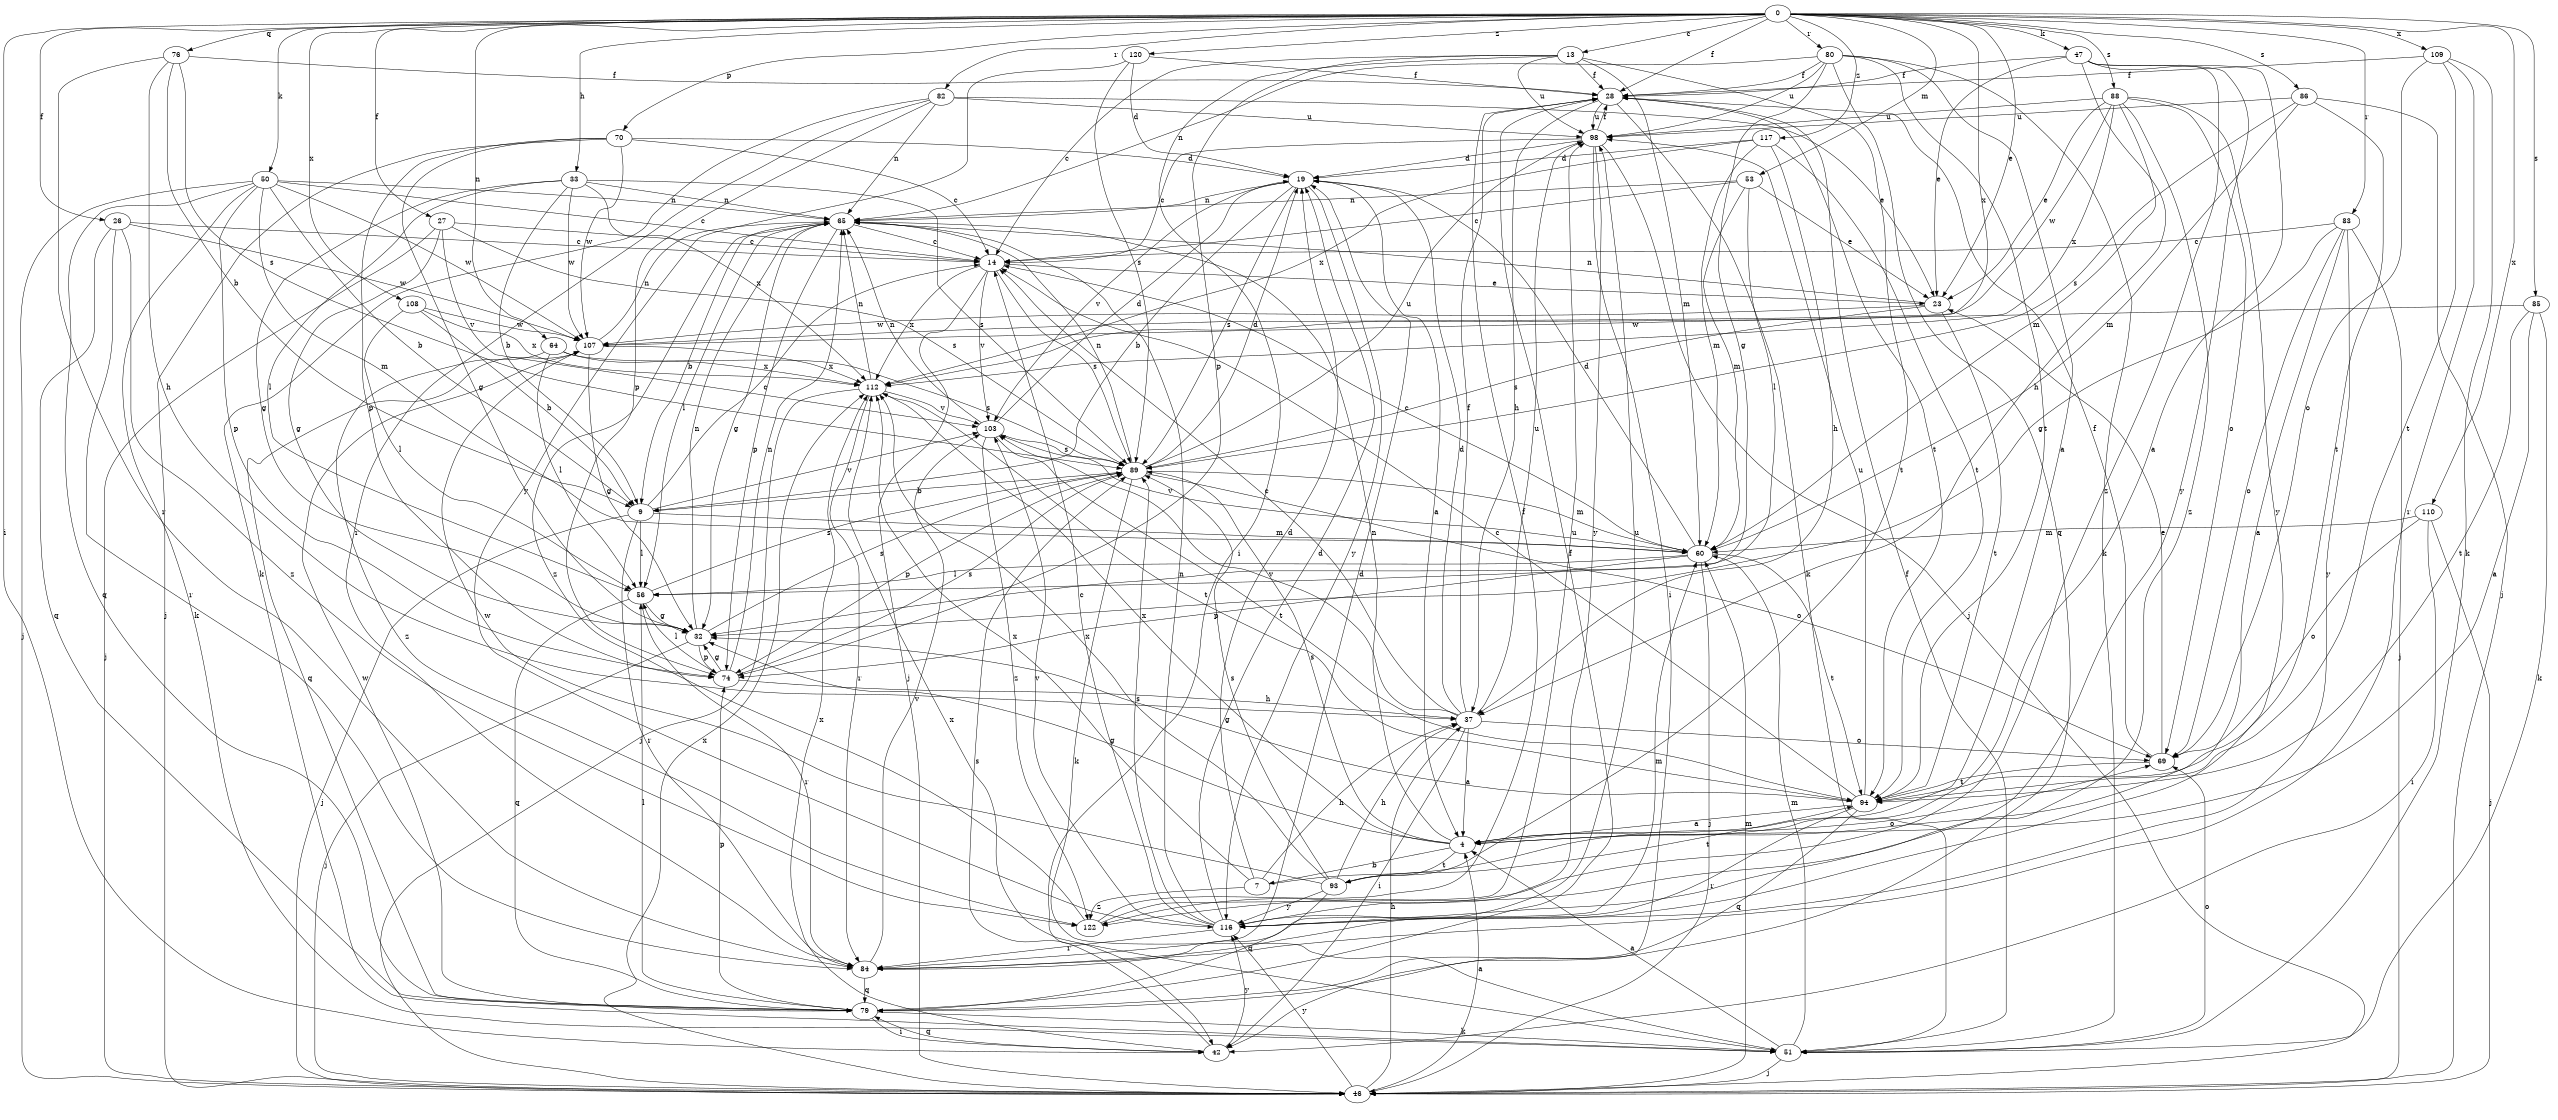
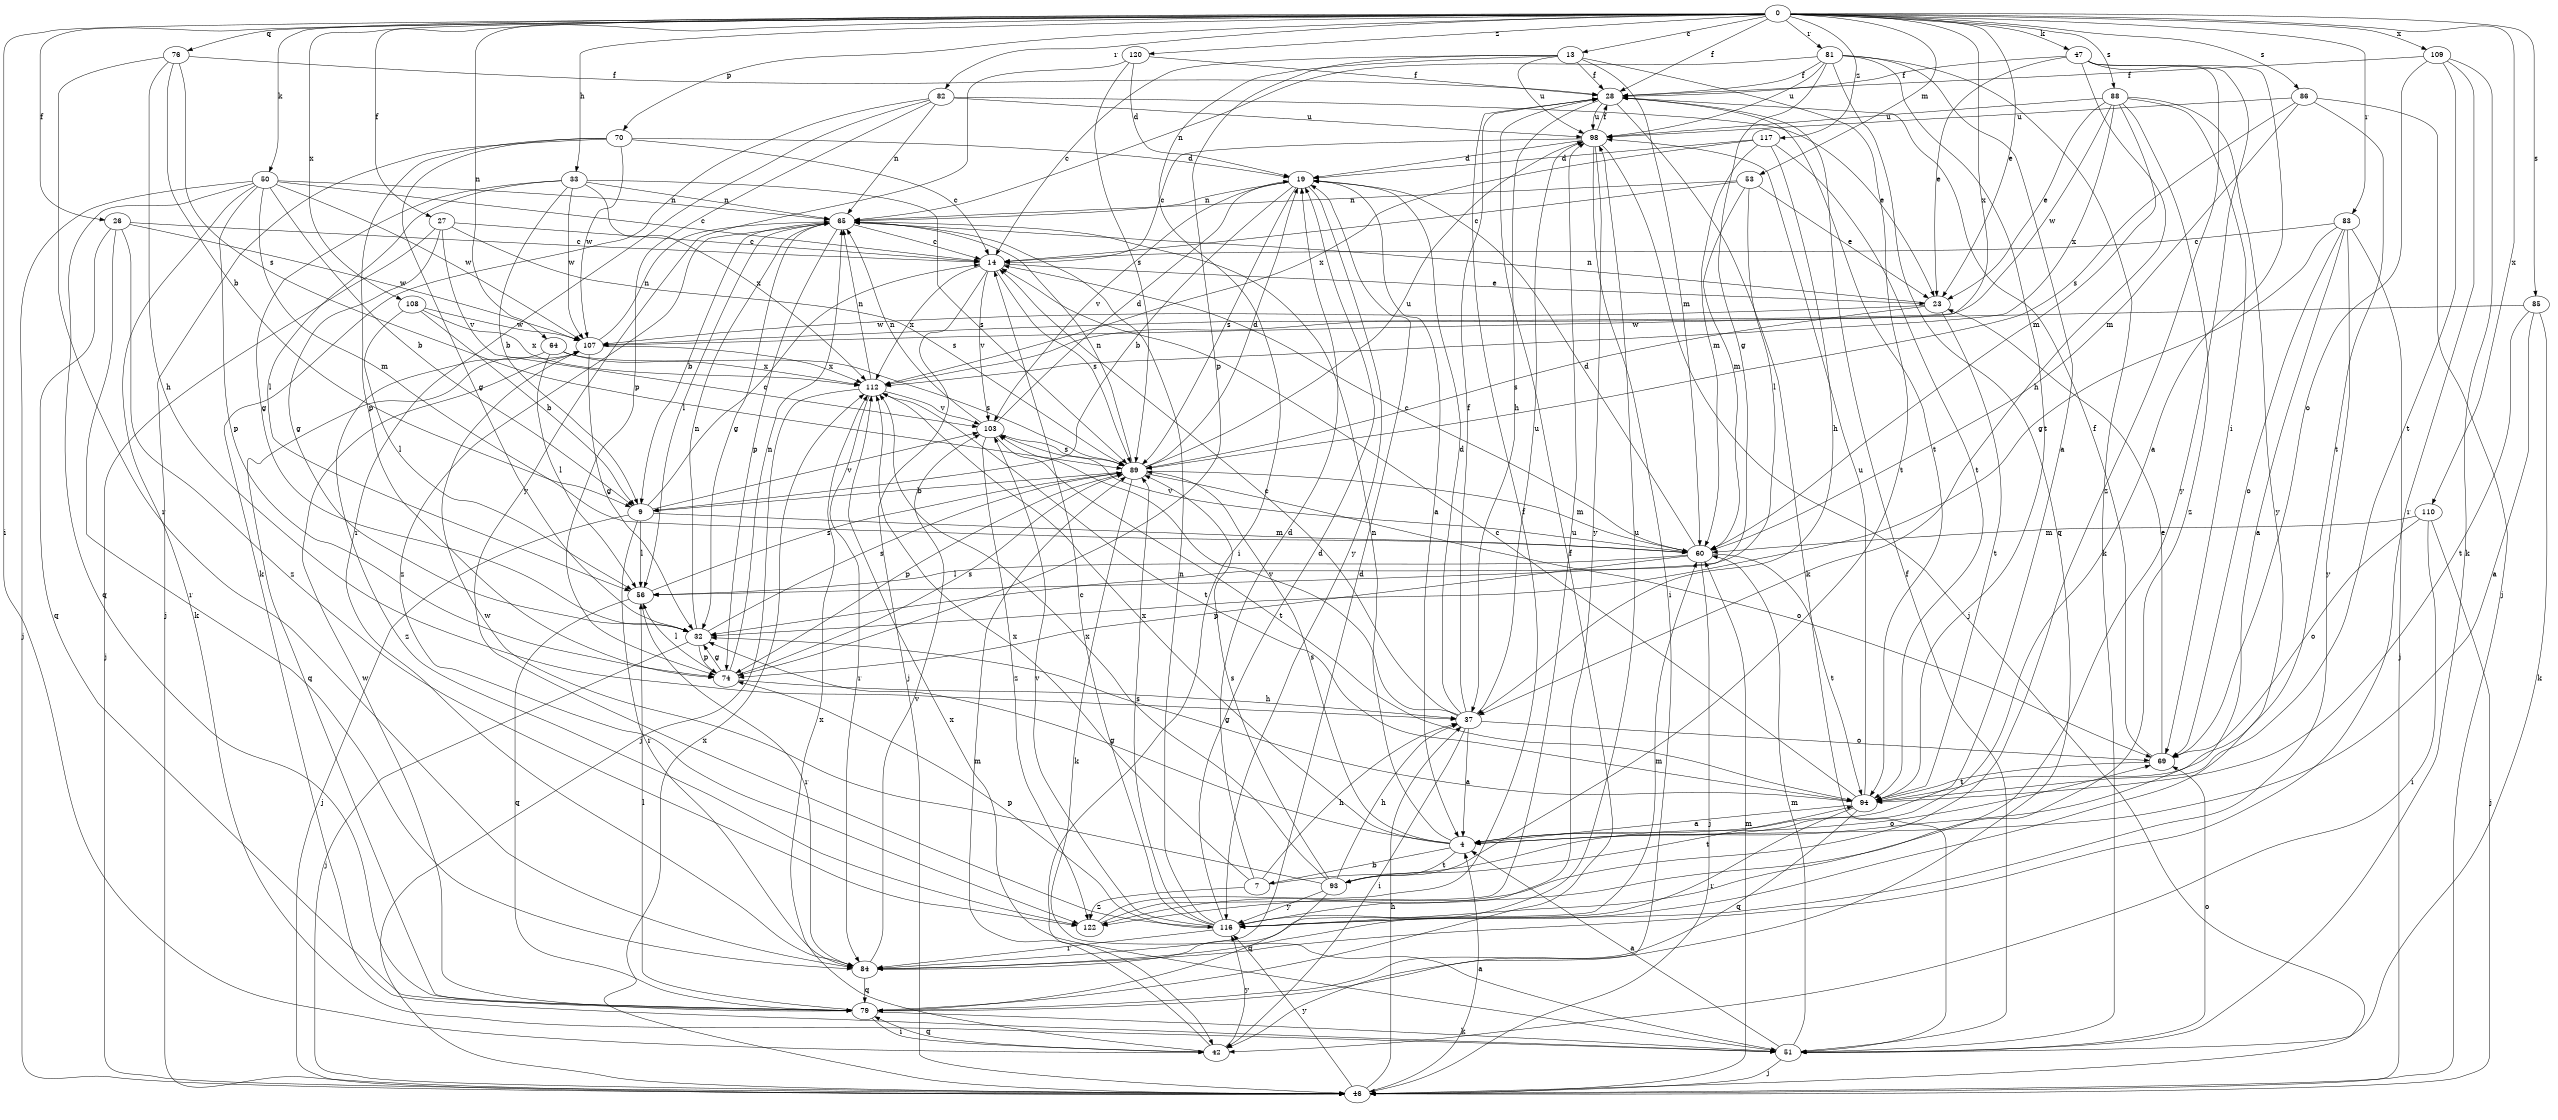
node "80": label "80" -> "81"
edge "88" -> "69": label "o" -> "i"
edge "56" -> "32": removed, label "g"
edge "122" -> "65": reversed
edge "42" -> "89": label "s" -> "m"
edge "79" -> "74": now "116" -> "74"
